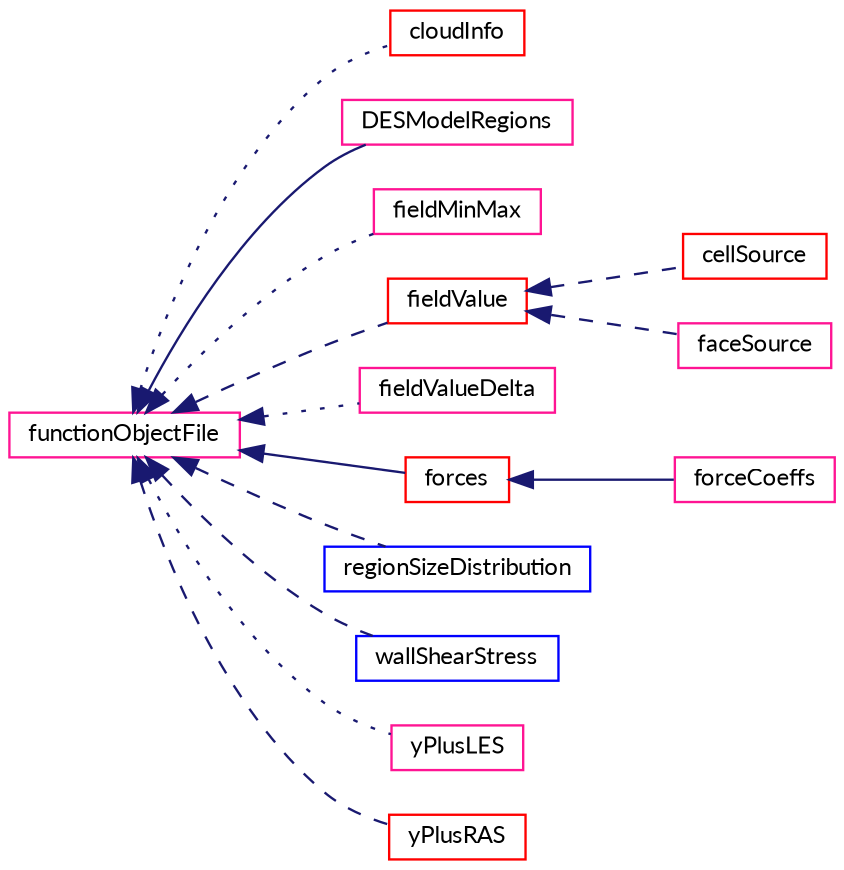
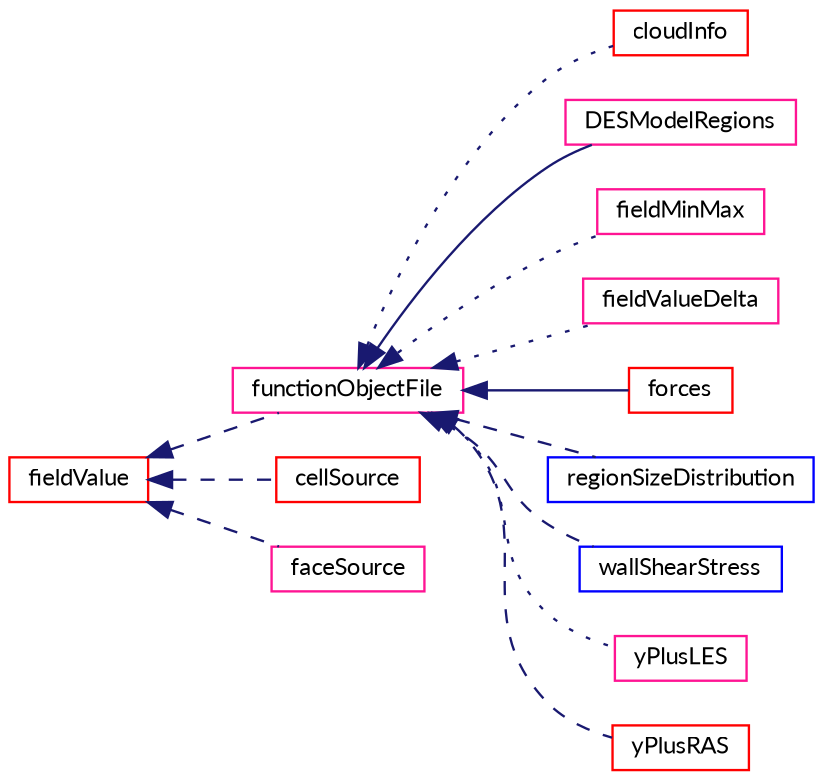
edge "fieldValue" -> "functionObjectFile": reversed
node "forceCoeffs": removed
